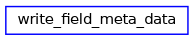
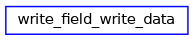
node "write_field_meta_data": label "write_field_meta_data" -> "write_field_write_data"
